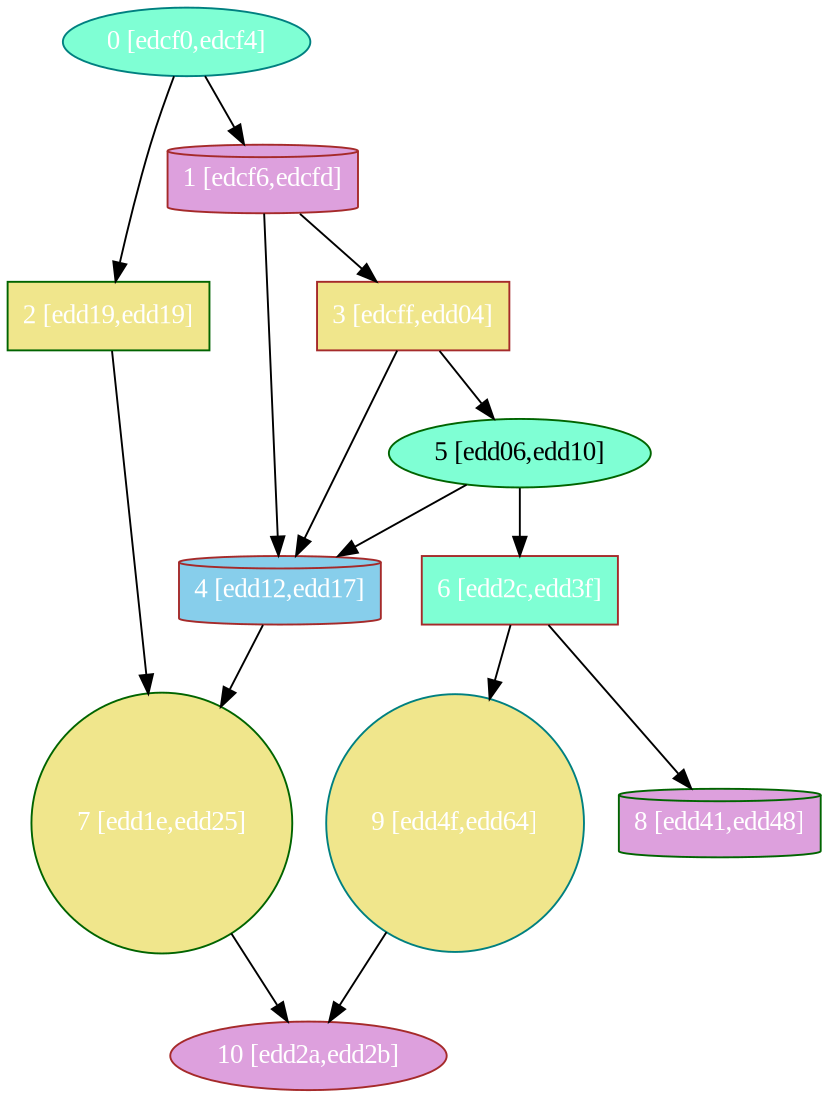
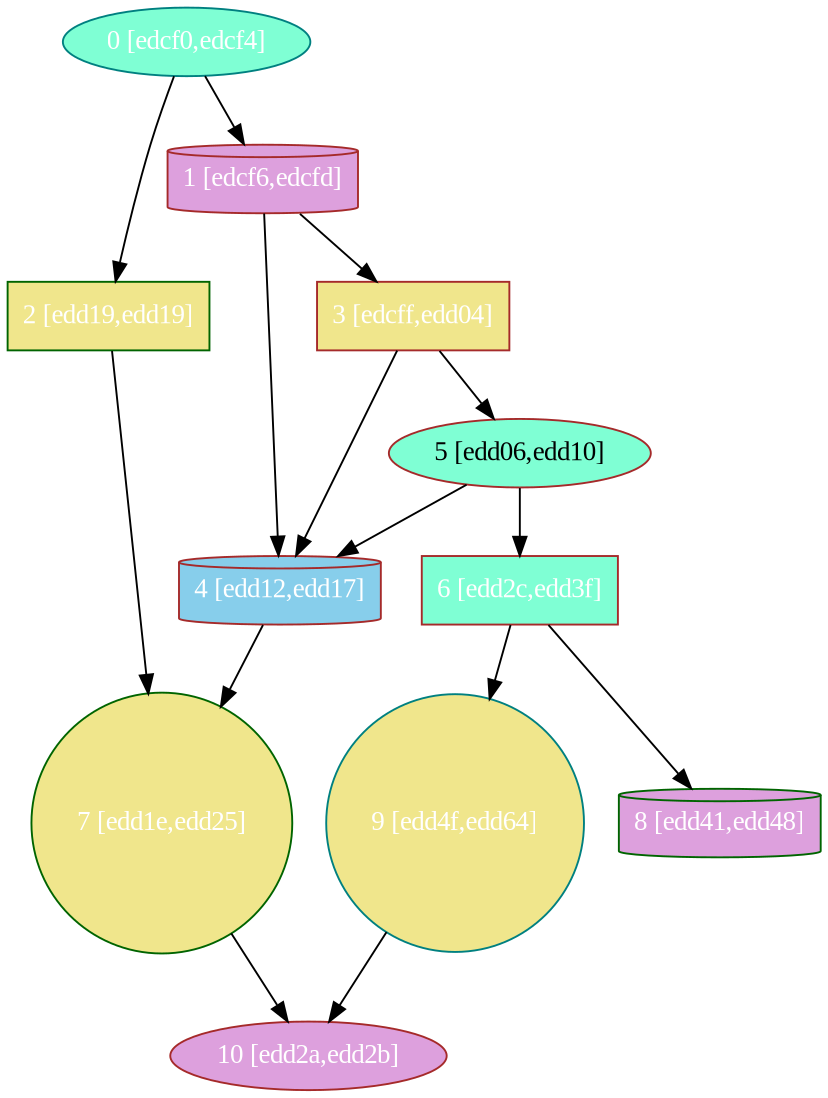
node "5 [edd06,edd10]": color darkgreen -> brown
